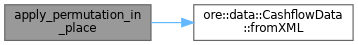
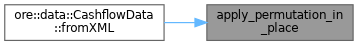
edge "apply_permutation_in _place" -> "ore::data::CashflowData ::fromXML": reversed
